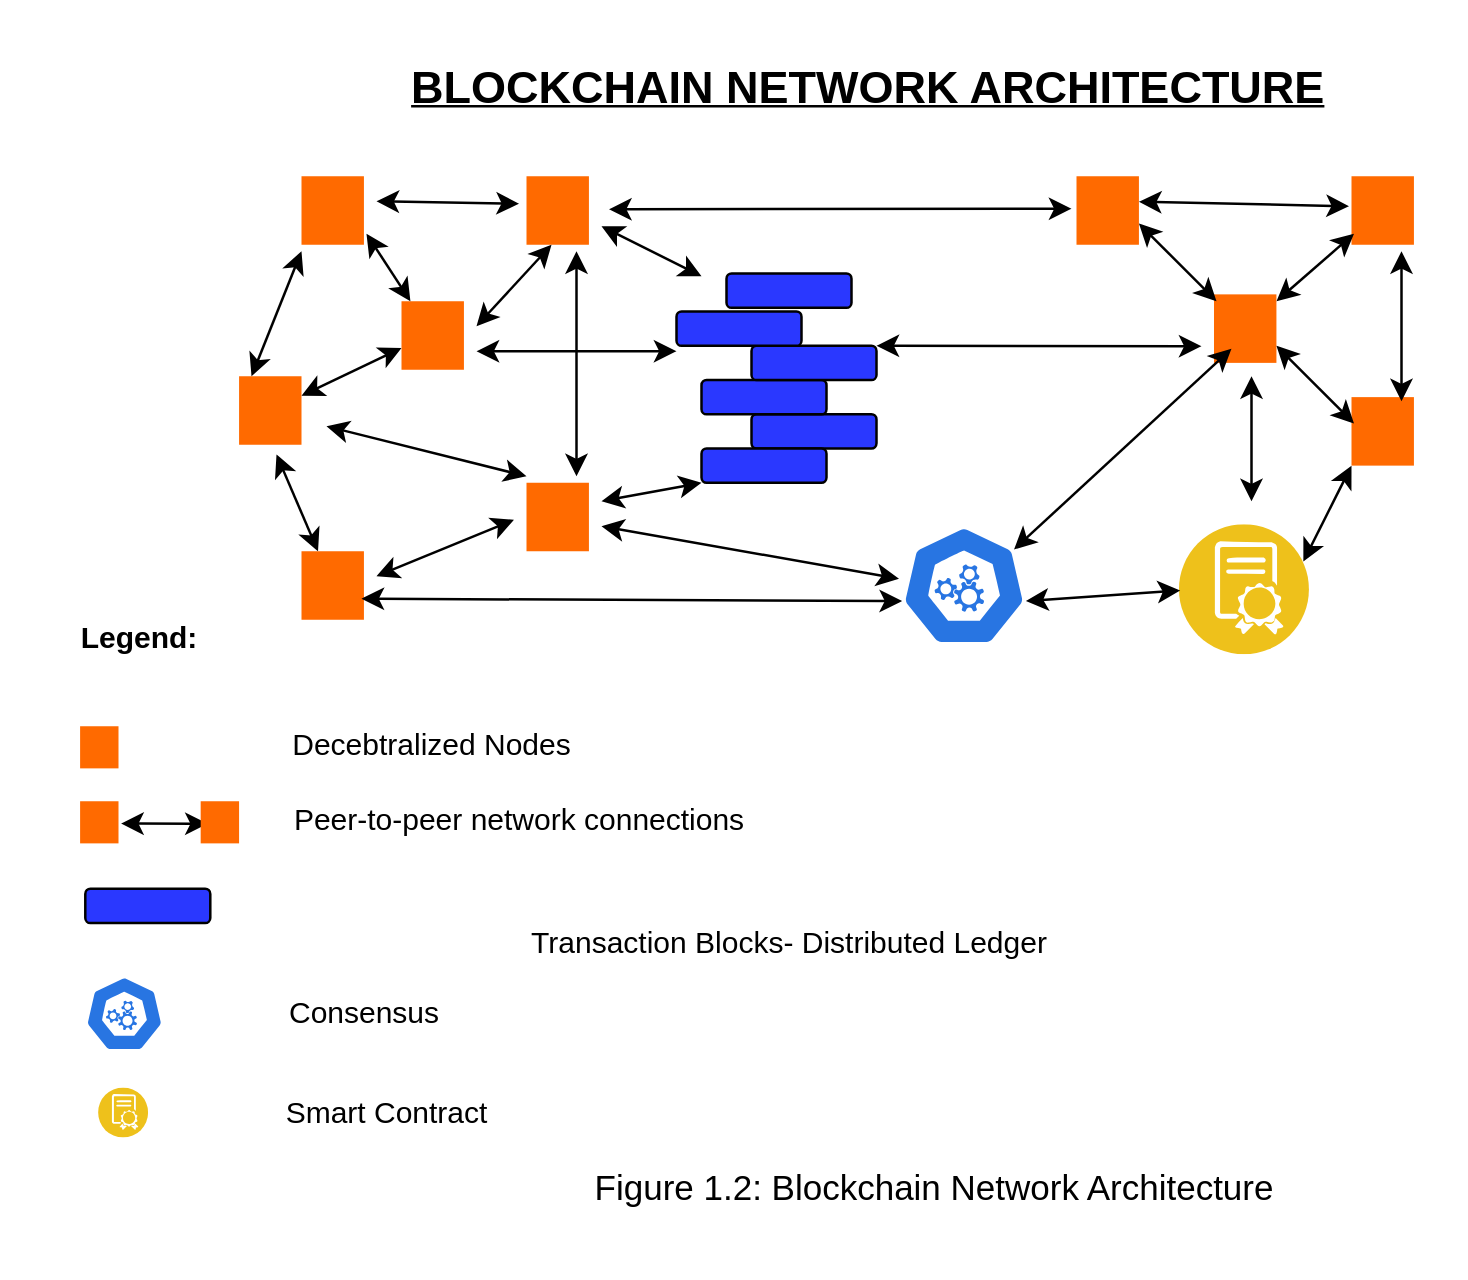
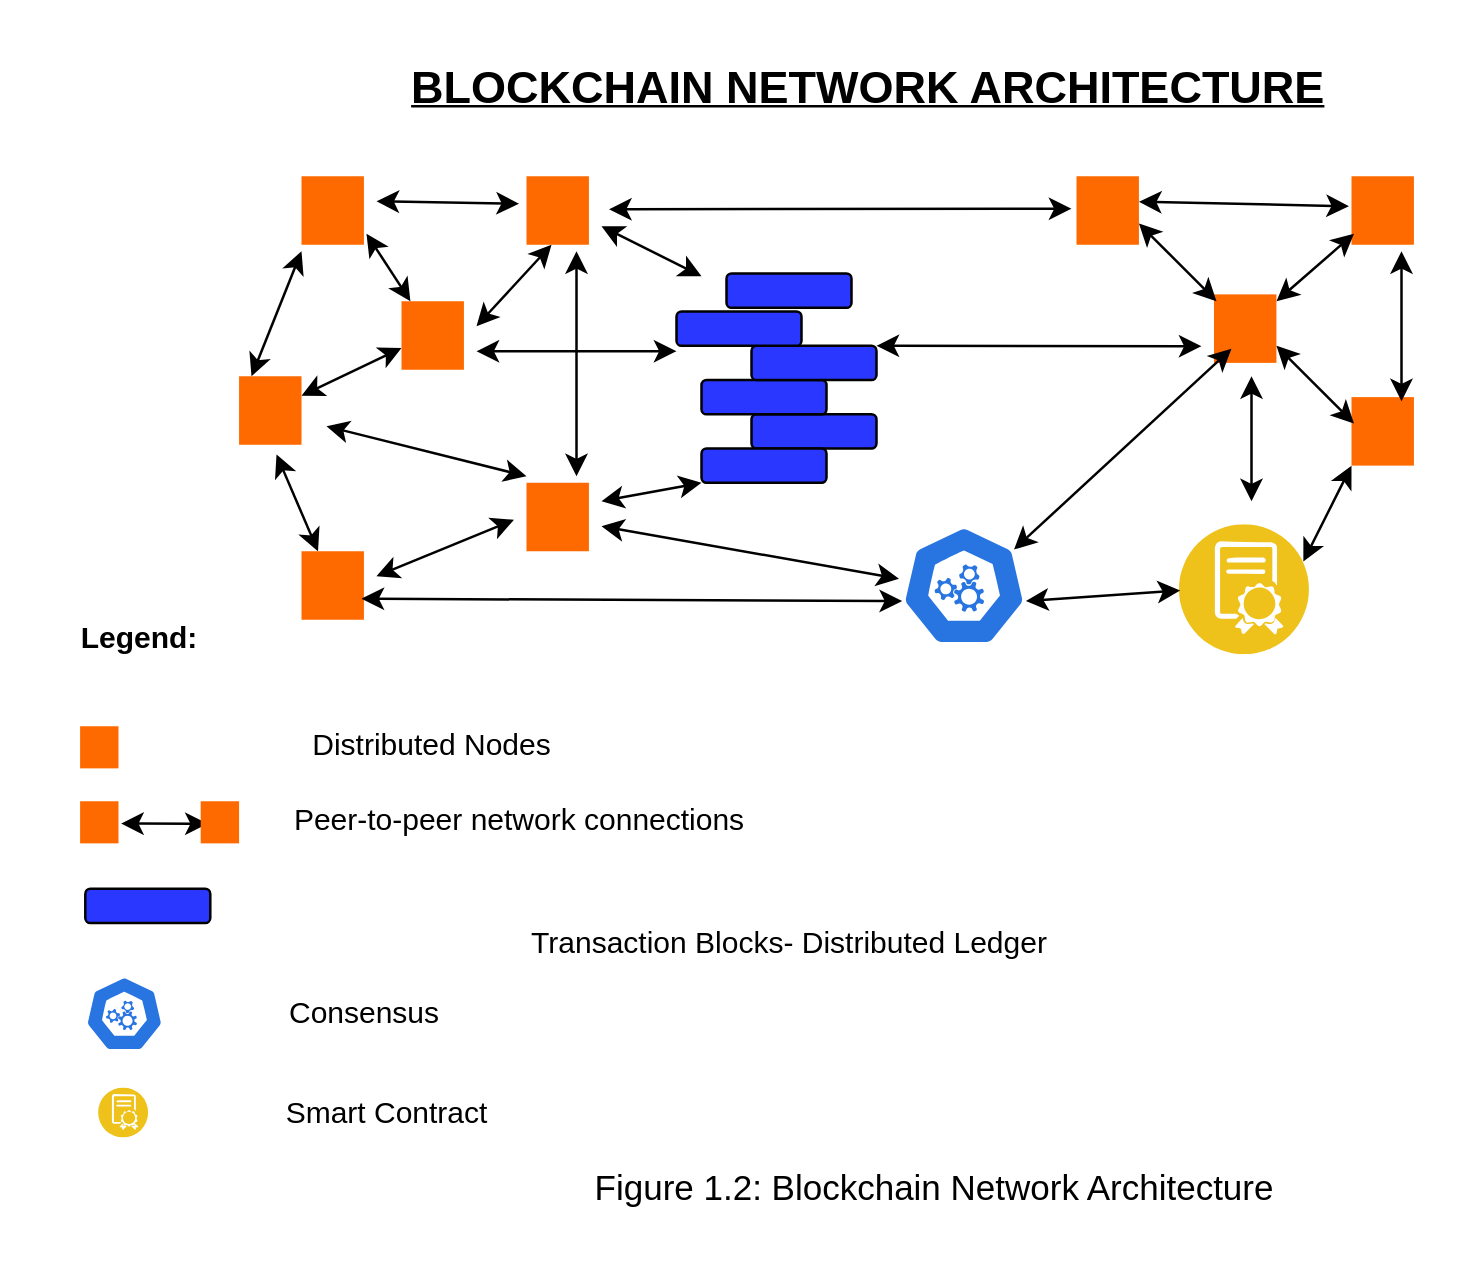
node "Decebtralized Nodes": label "Decebtralized Nodes" -> "Distributed Nodes"
